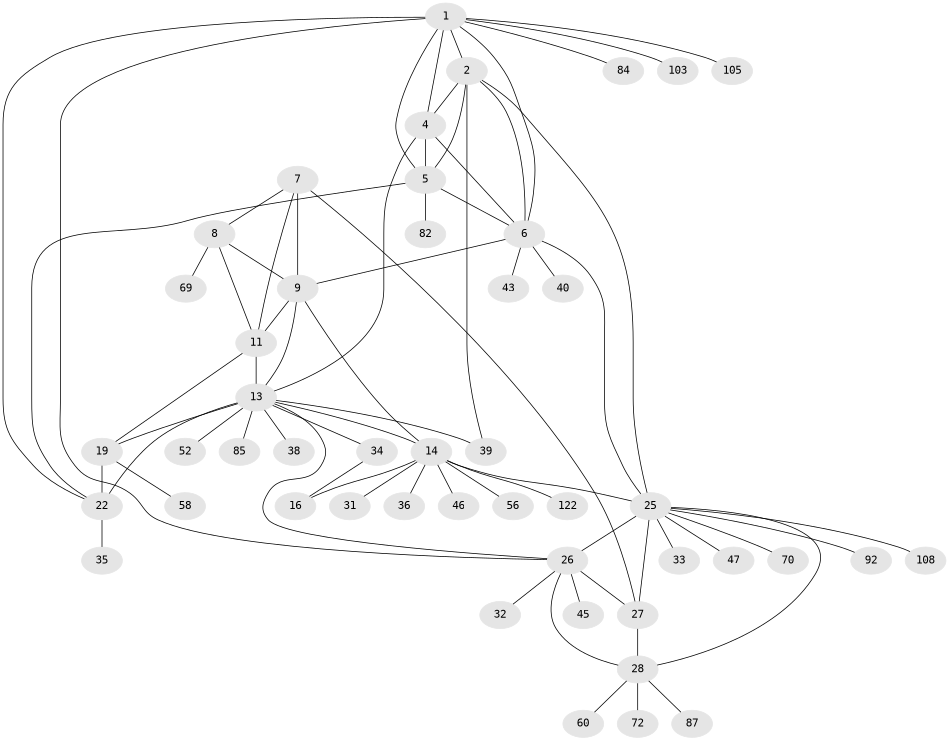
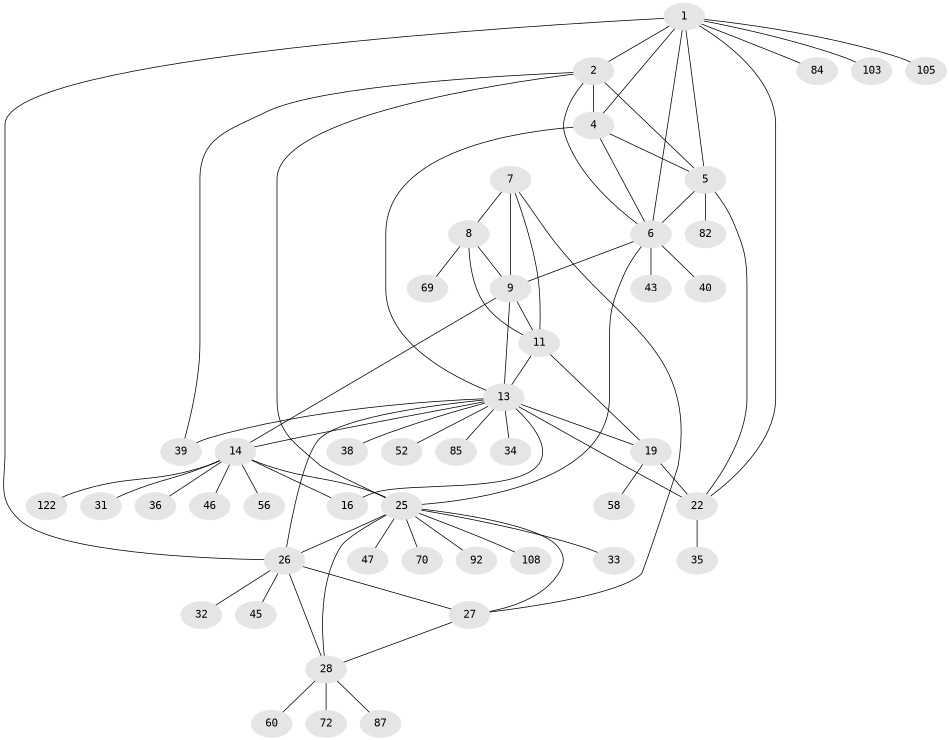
edge "34" -- "16": now "13" -- "16"
